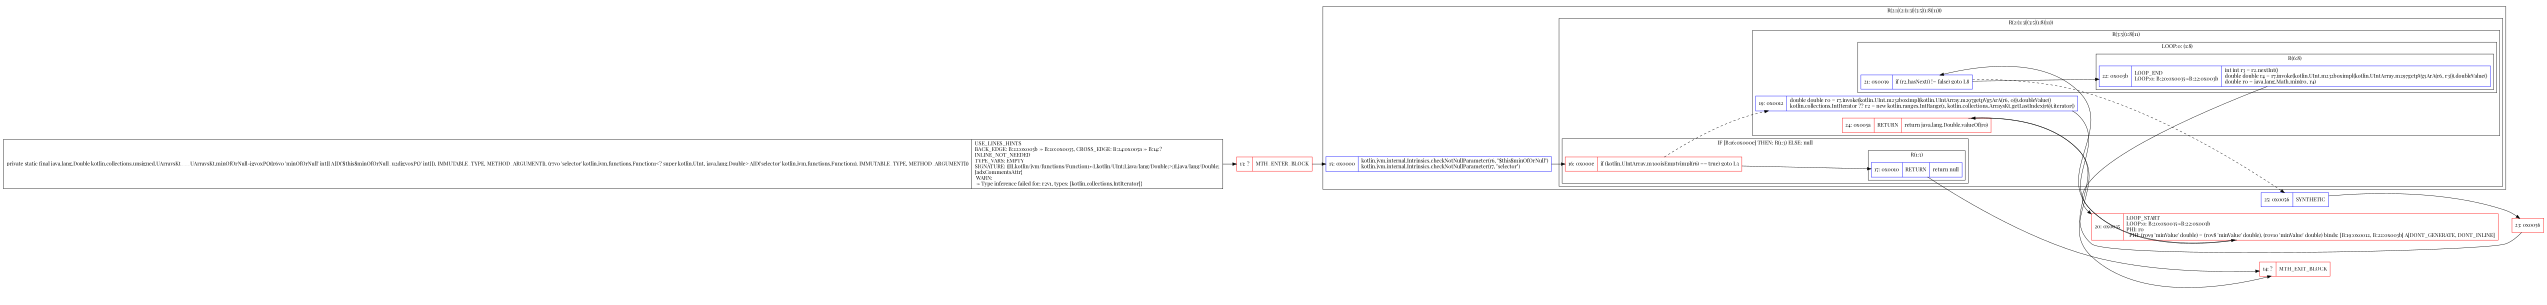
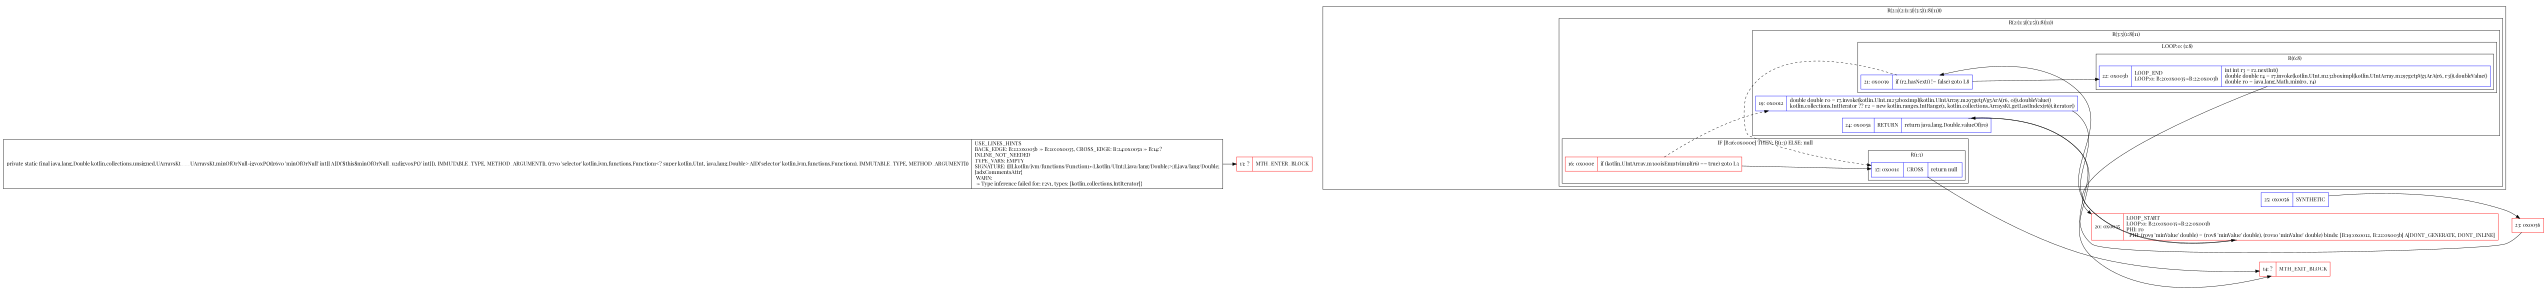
edge "21: 0x0039" -> "25: 0x0056": now "21: 0x0039" -> "17: 0x0010"
node "24: 0x005a": color red -> blue
node "15: 0x0000": removed
node "17: 0x0010": text "RETURN" -> "CROSS"
